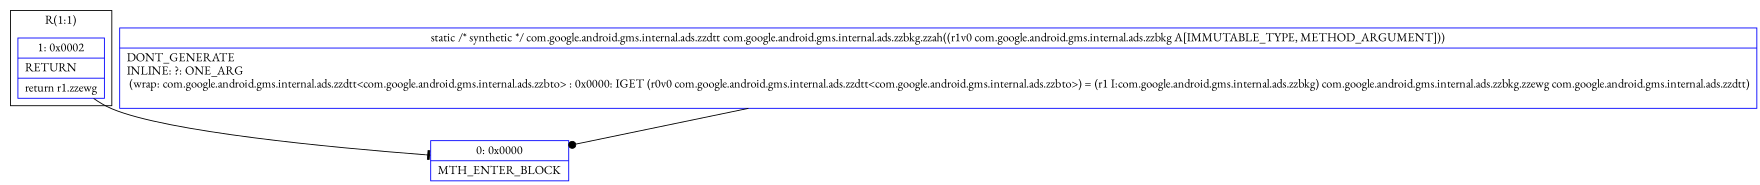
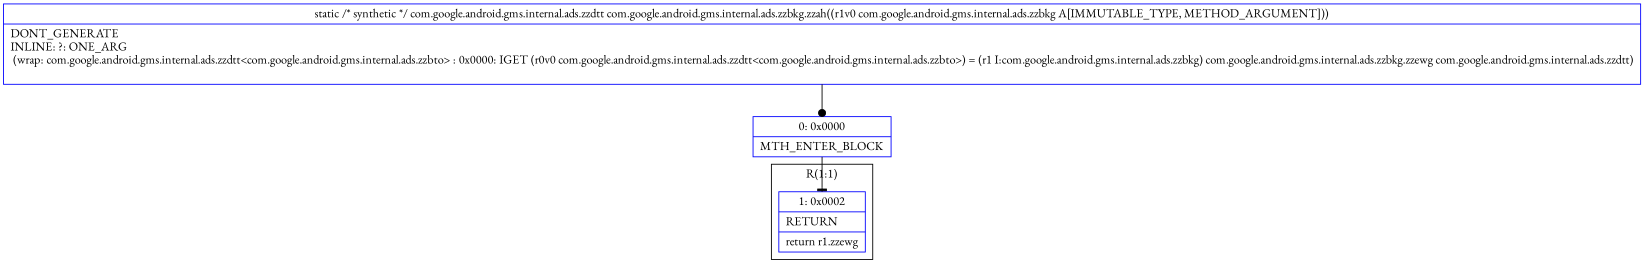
edge "1: 0x0002" -> "0: 0x0000": reversed
